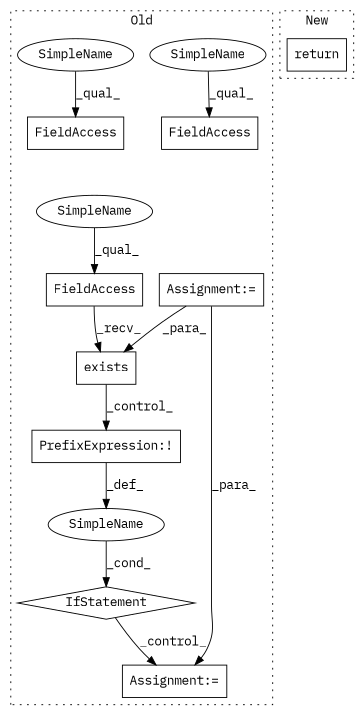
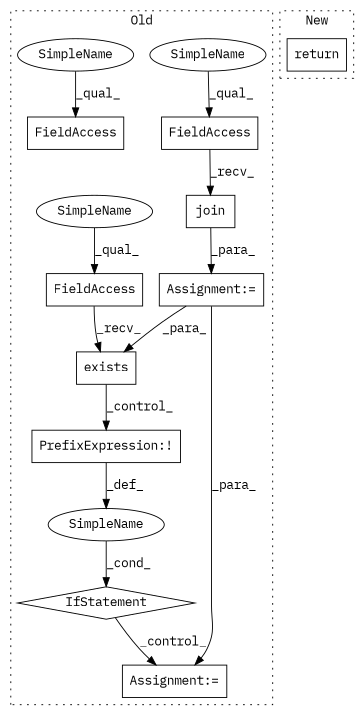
node "join": added
